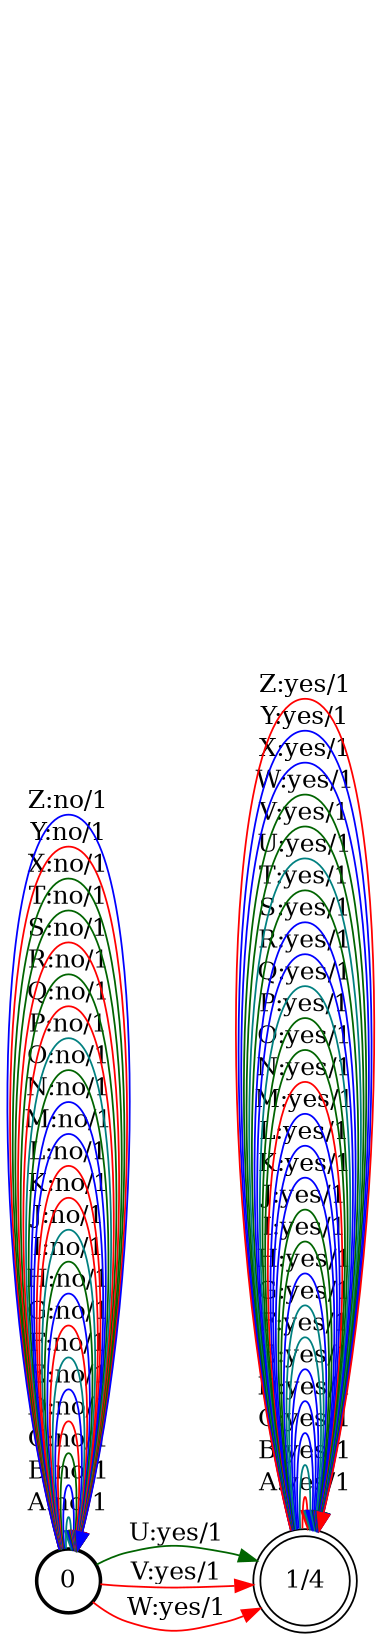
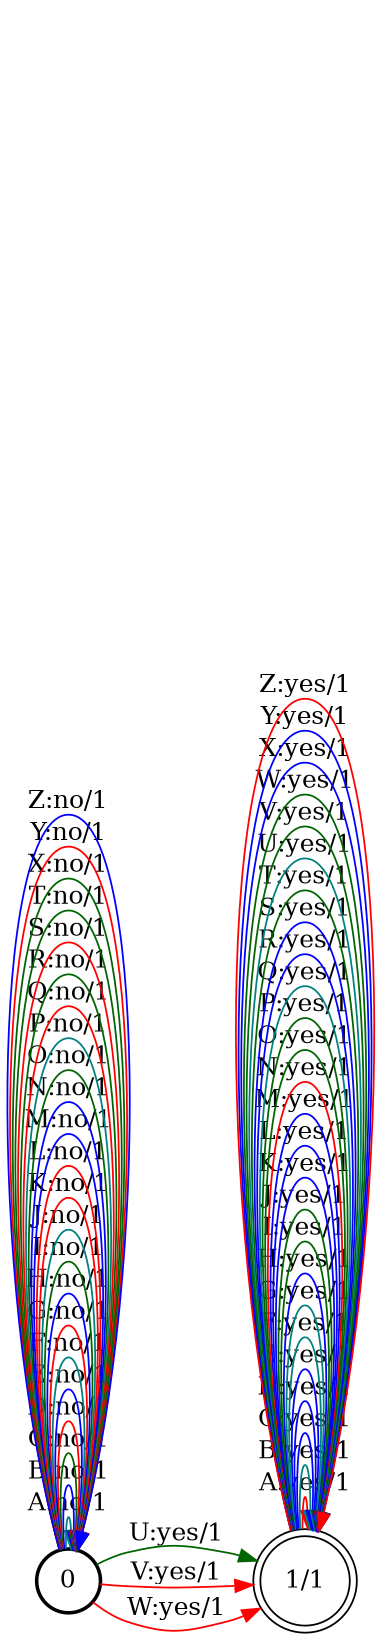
node "1/4": label "1/4" -> "1/1"
